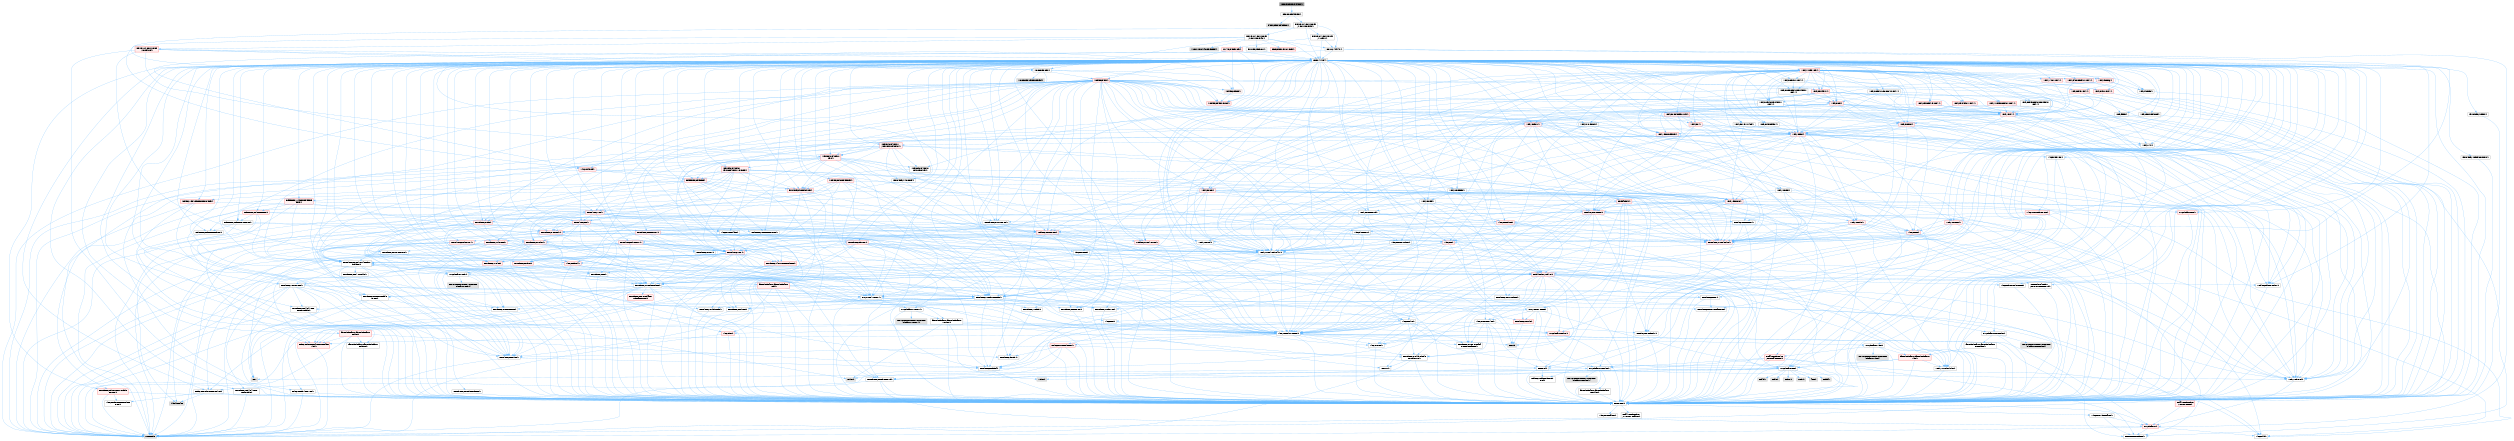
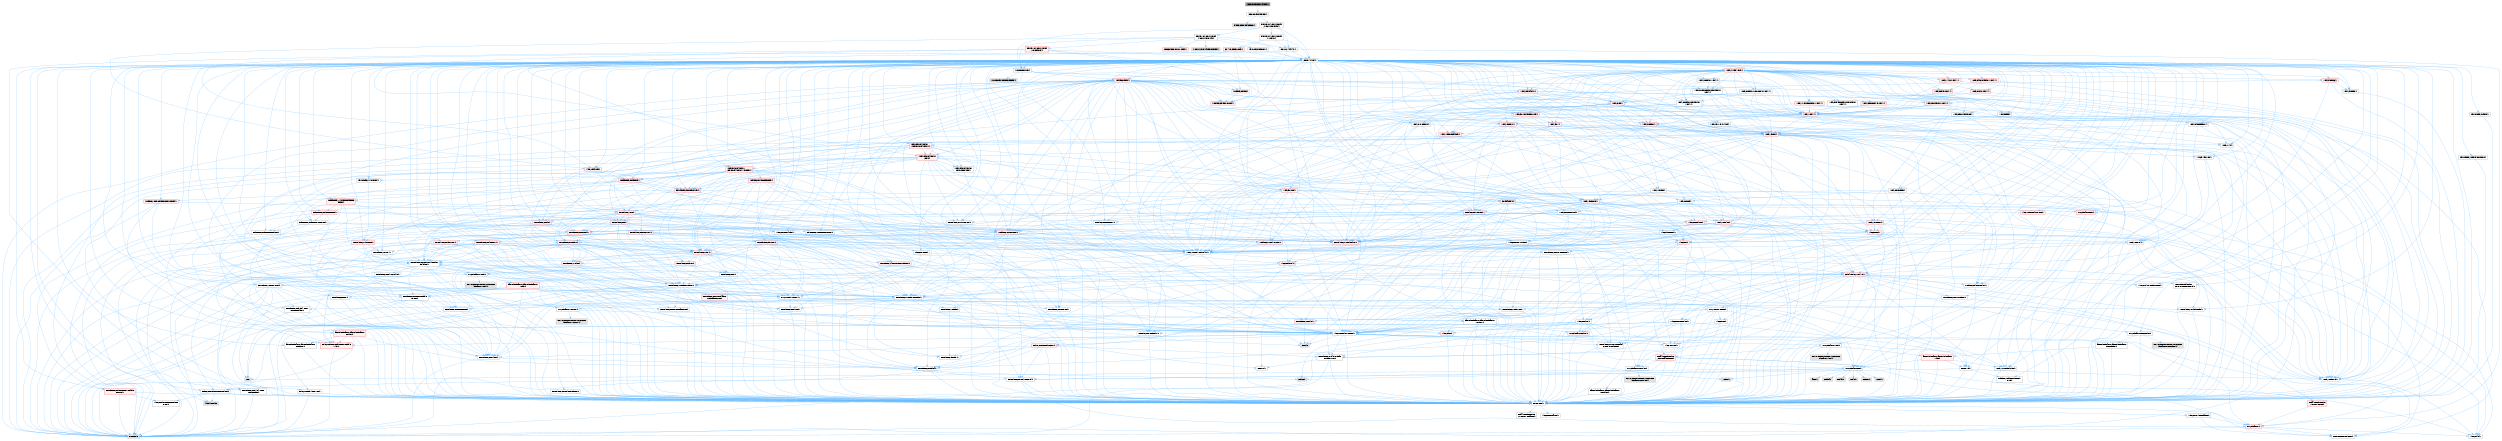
edge "CoreMinimal.h" -> "Templates/Sorting.h": now "CoreMinimal.h" -> "Misc/Attribute.h"
